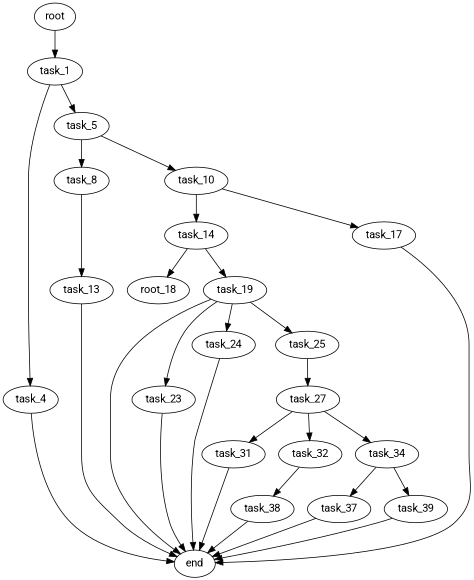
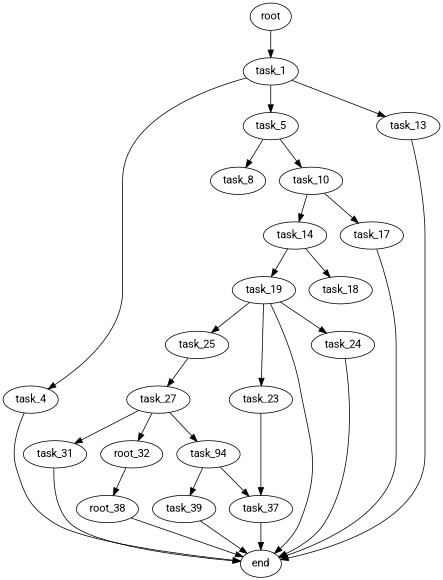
edge "task_8" -> "task_13": now "task_1" -> "task_13"
node "root_18": label "root_18" -> "task_18"
node "task_32": label "task_32" -> "root_32"
node "task_34": label "task_34" -> "task_94"
edge "task_23" -> "end": now "task_23" -> "task_37"
node "task_38": label "task_38" -> "root_38"
